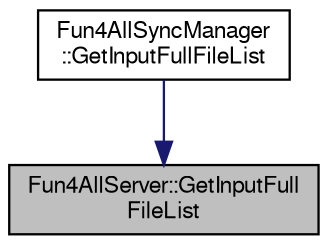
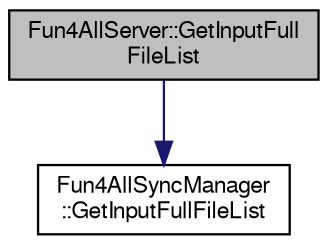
edge "Fun4AllSyncManager ::GetInputFullFileList" -> "Fun4AllServer::GetInputFull FileList": reversed
